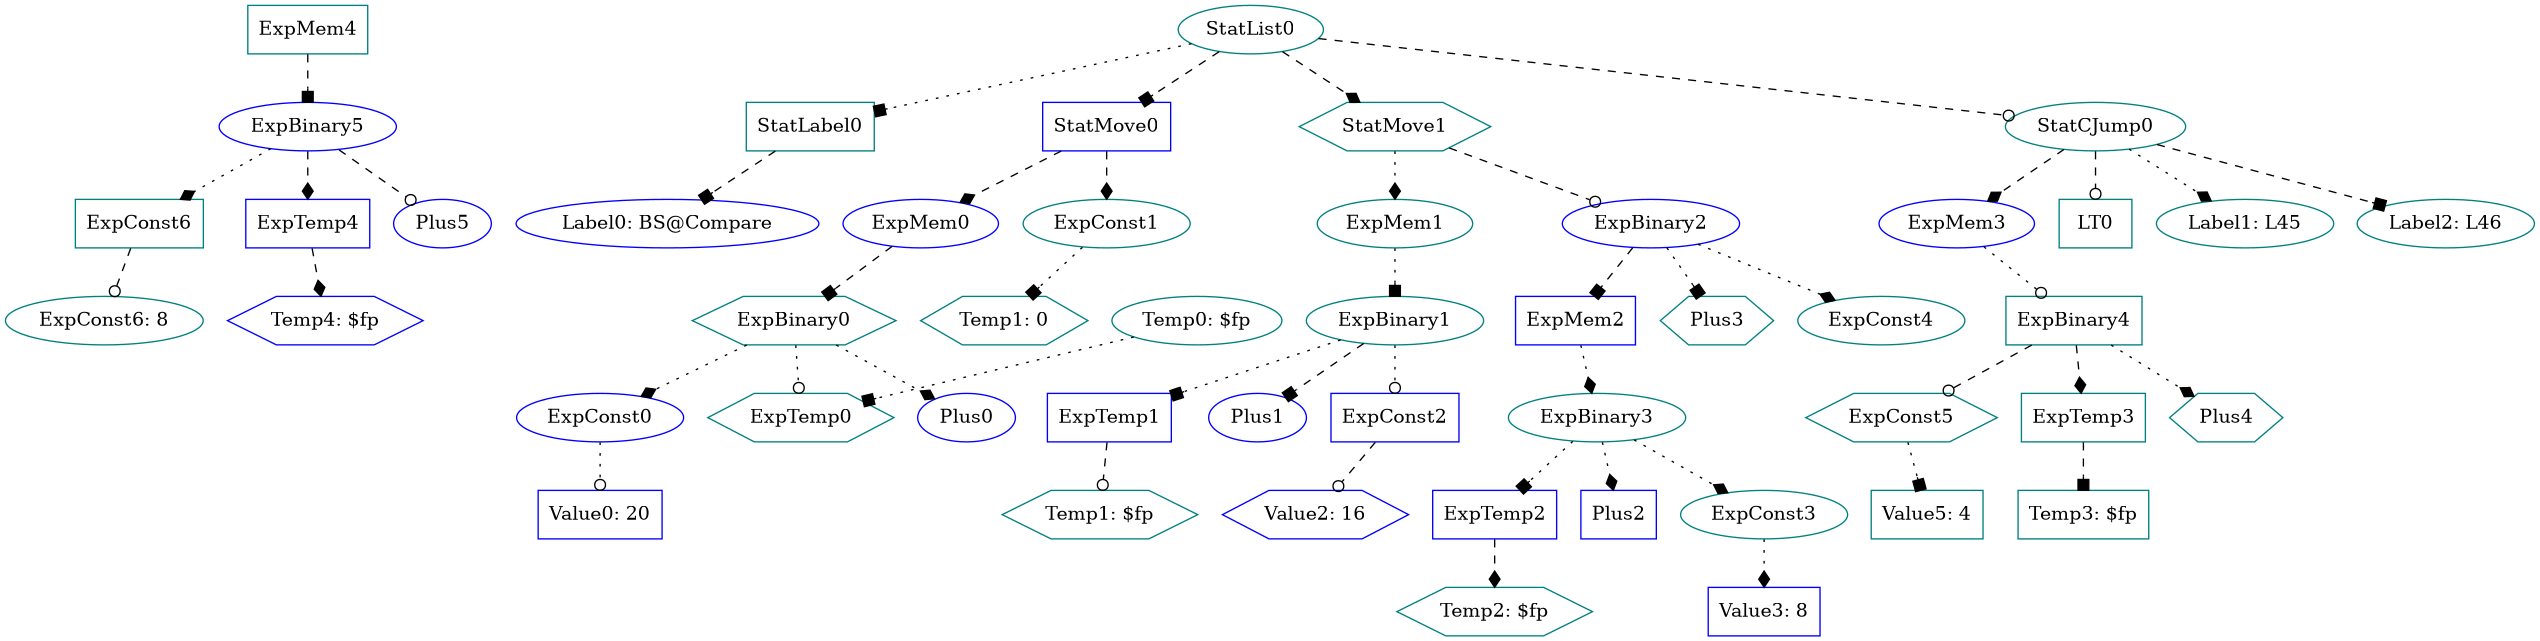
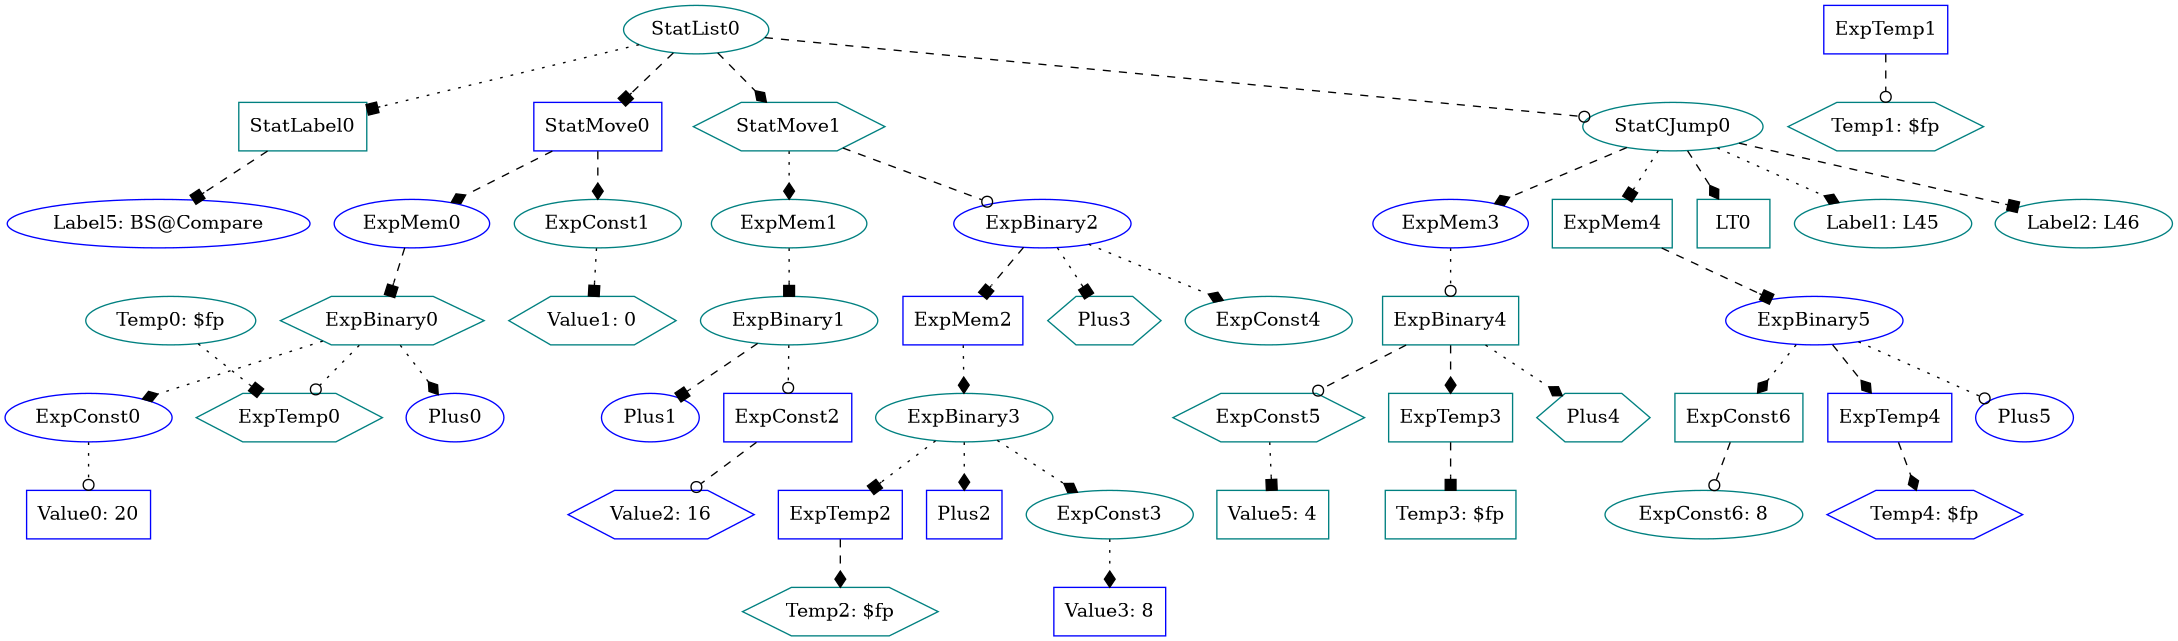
edge "StatCJump0" -> "ExpMem4": added
edge "StatCJump0" -> "LT0": arrowhead odot -> diamond
edge "ExpBinary5" -> "Plus5": style dashed -> dotted
node "Label0: BS@Compare": label "Label0: BS@Compare" -> "Label5: BS@Compare"
node "Temp1: 0": label "Temp1: 0" -> "Value1: 0"
edge "ExpBinary1" -> "ExpTemp1": removed
